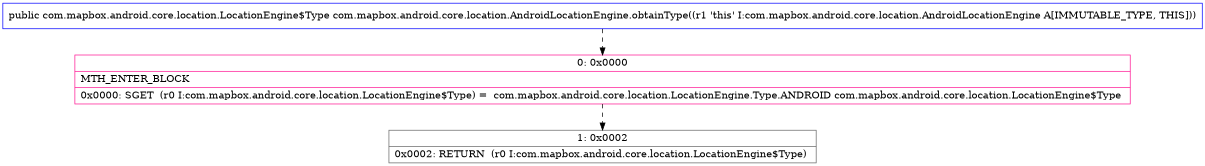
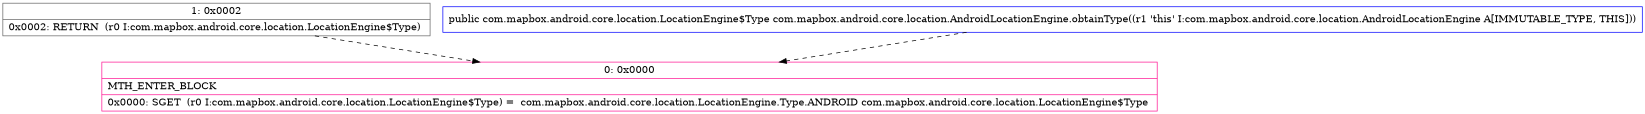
edge "0: 0x0000" -> "1: 0x0002": reversed
